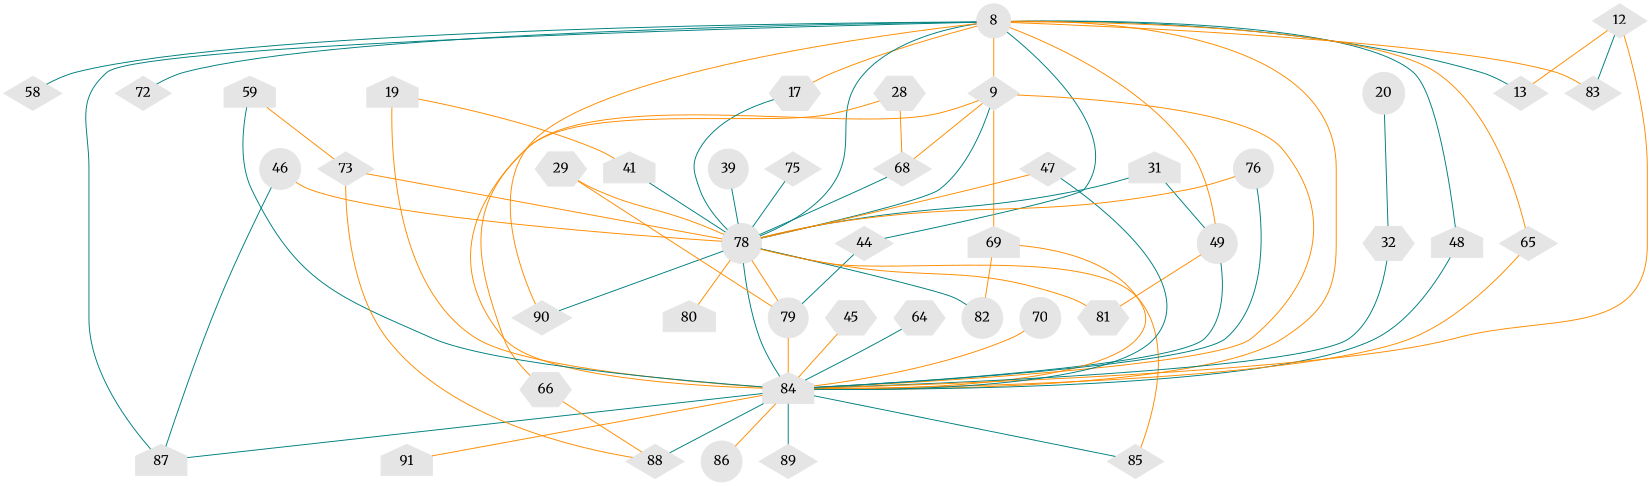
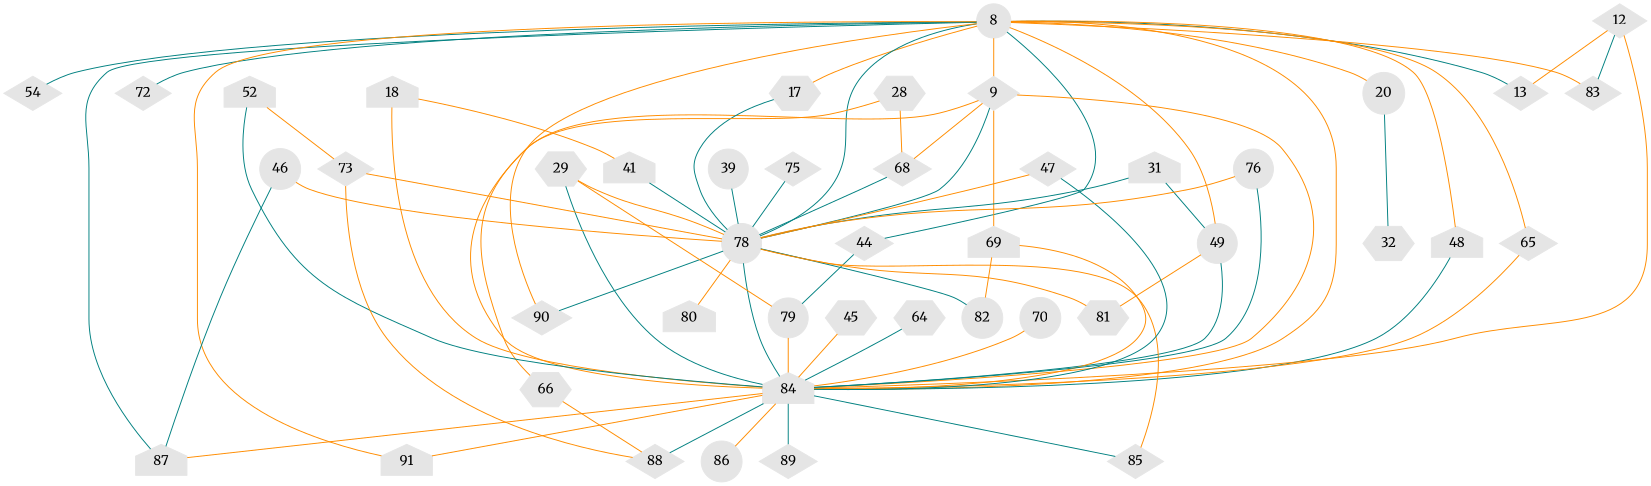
edge "8" -- "20": added
edge "8" -- "48": color teal -> darkorange
edge "8" -- "91": added
node "58": label "58" -> "54"
node "59": label "59" -> "52"
node "19": label "19" -> "18"
edge "78" -- "79": removed
edge "32" -- "84": now "29" -- "84"
edge "84" -- "87": color teal -> darkorange
